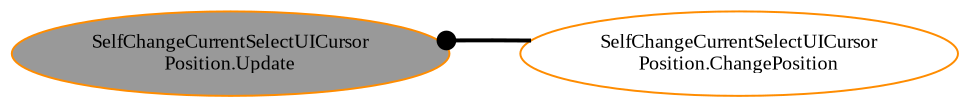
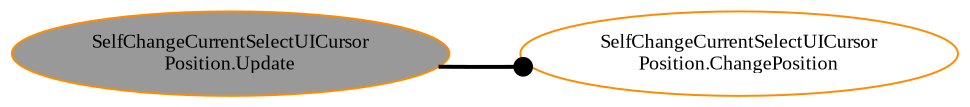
edge "SelfChangeCurrentSelectUICursor Position.ChangePosition" -> "SelfChangeCurrentSelectUICursor Position.Update": reversed
